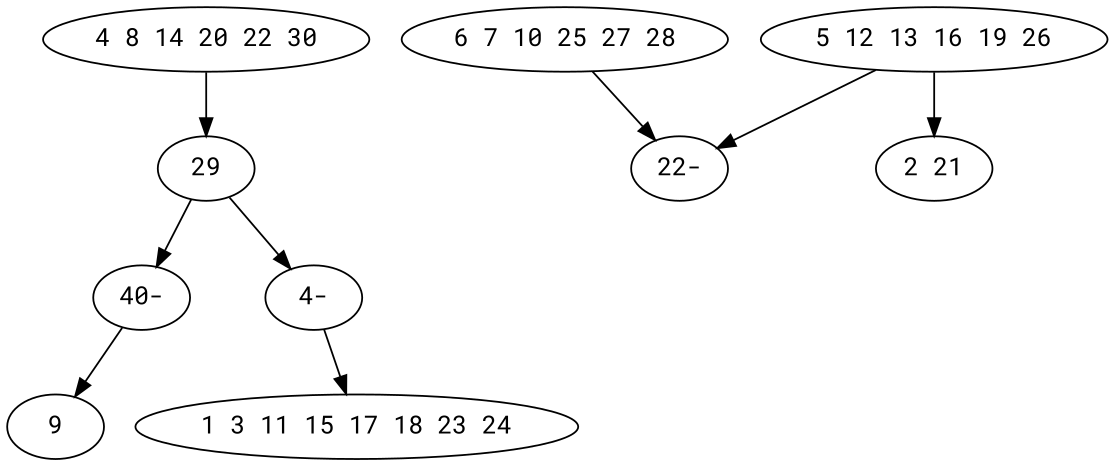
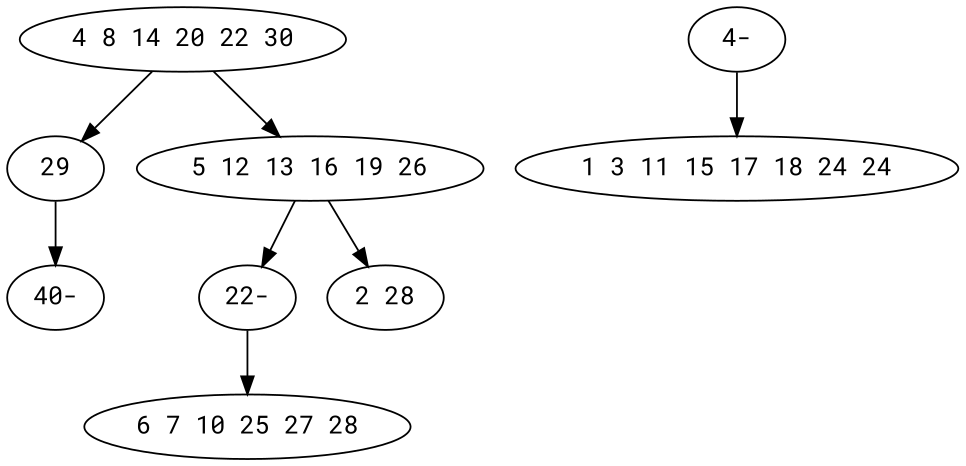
edge "4 8 14 20 22 30" -> "5 12 13 16 19 26": added
edge "6 7 10 25 27 28" -> "22-": reversed
node "2 21": label "2 21" -> "2 28"
edge "29" -> "4-": removed
node "9": removed
node "1 3 11 15 17 18 23 24": label "1 3 11 15 17 18 23 24" -> "1 3 11 15 17 18 24 24"
